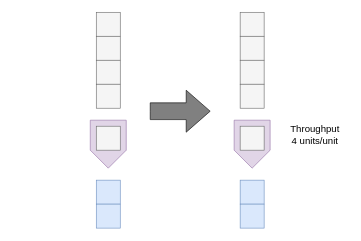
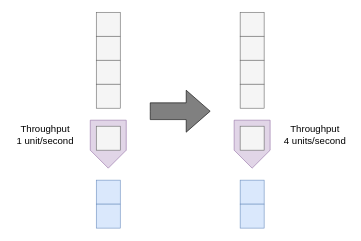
node "Throughput 1 unit/second": added
node "Throughput 4 units/unit": label "Throughput 4 units/unit" -> "Throughput 4 units/second"
